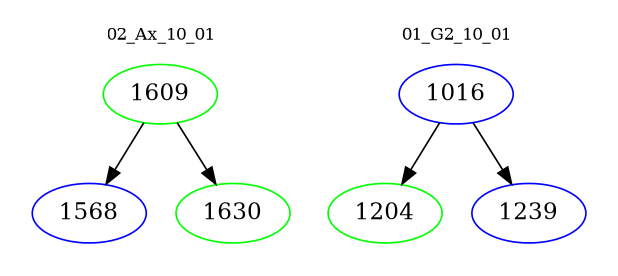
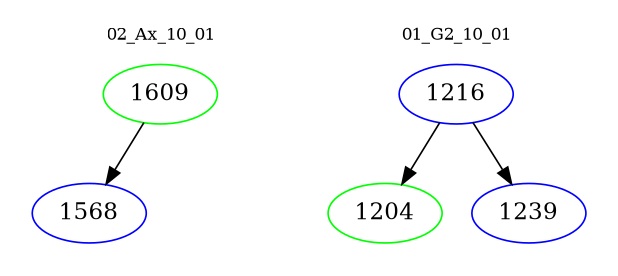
node "1016": label "1016" -> "1216"
node "1630": removed
